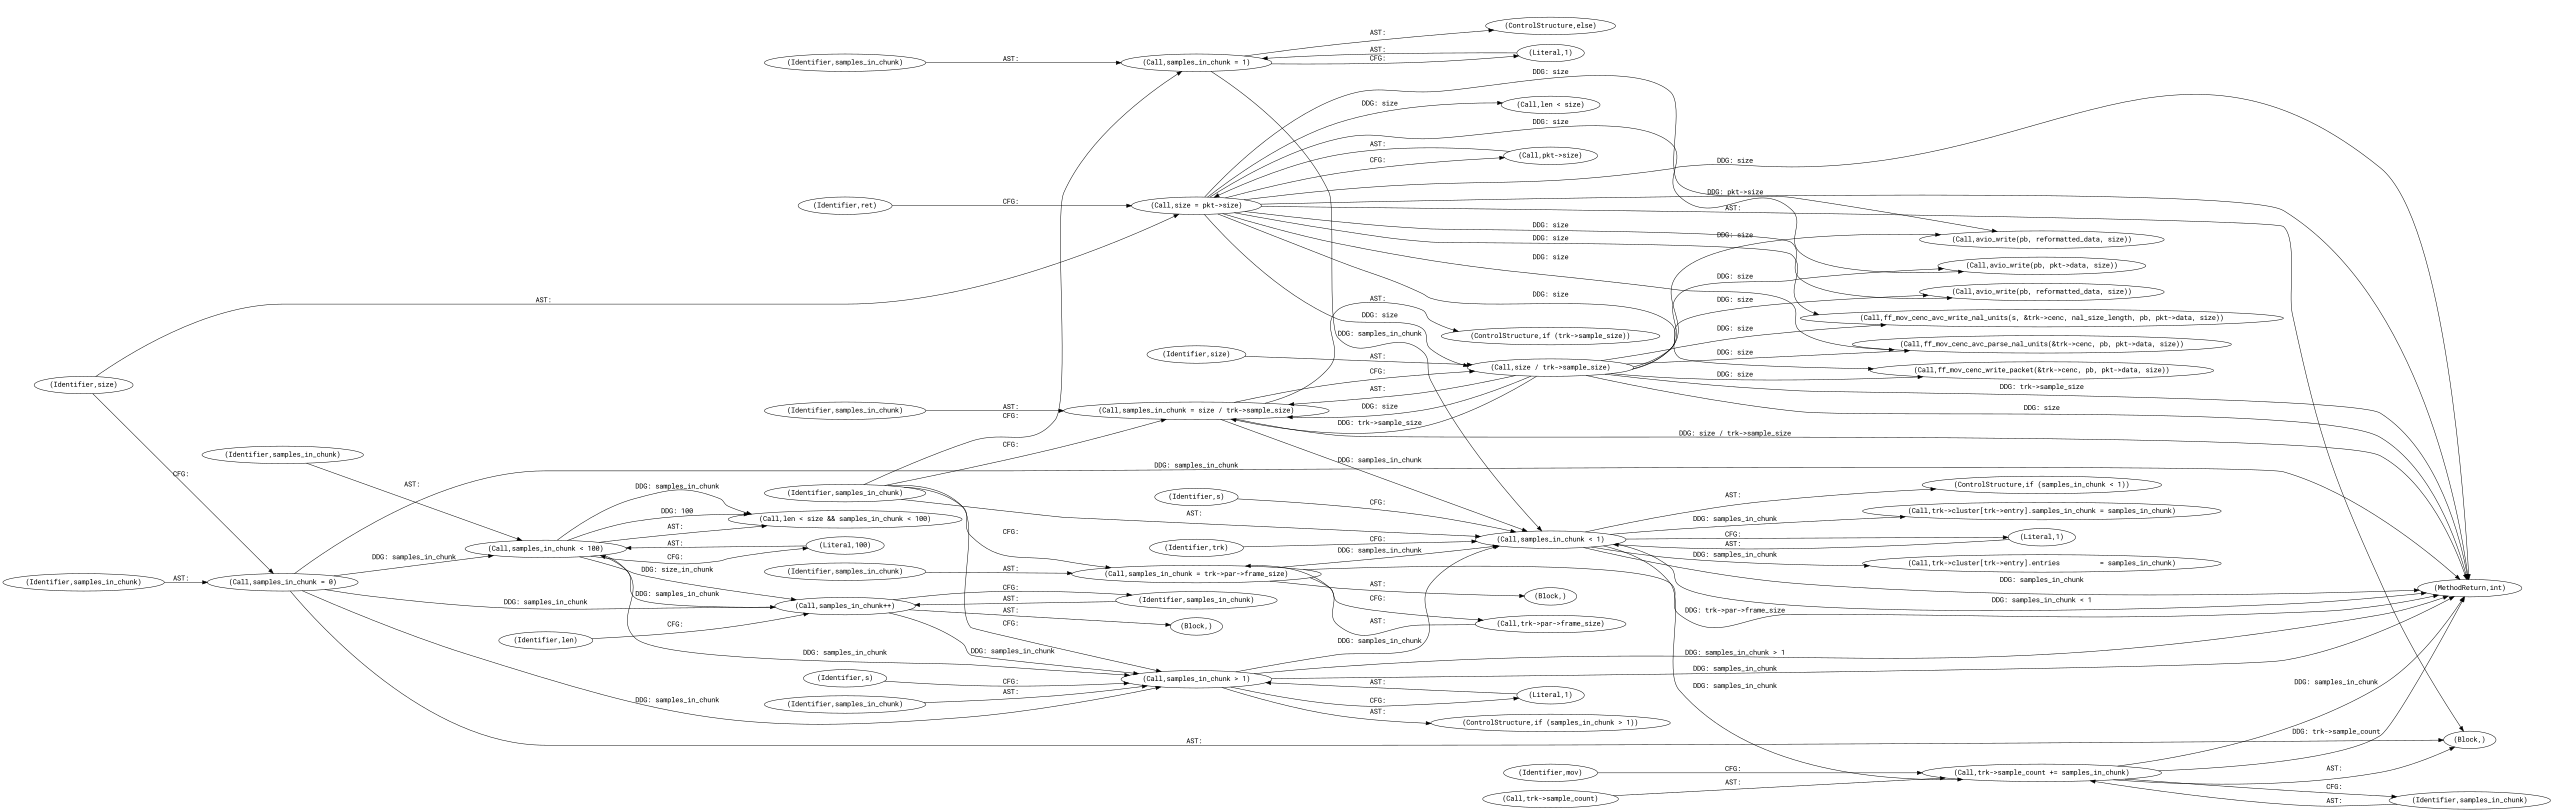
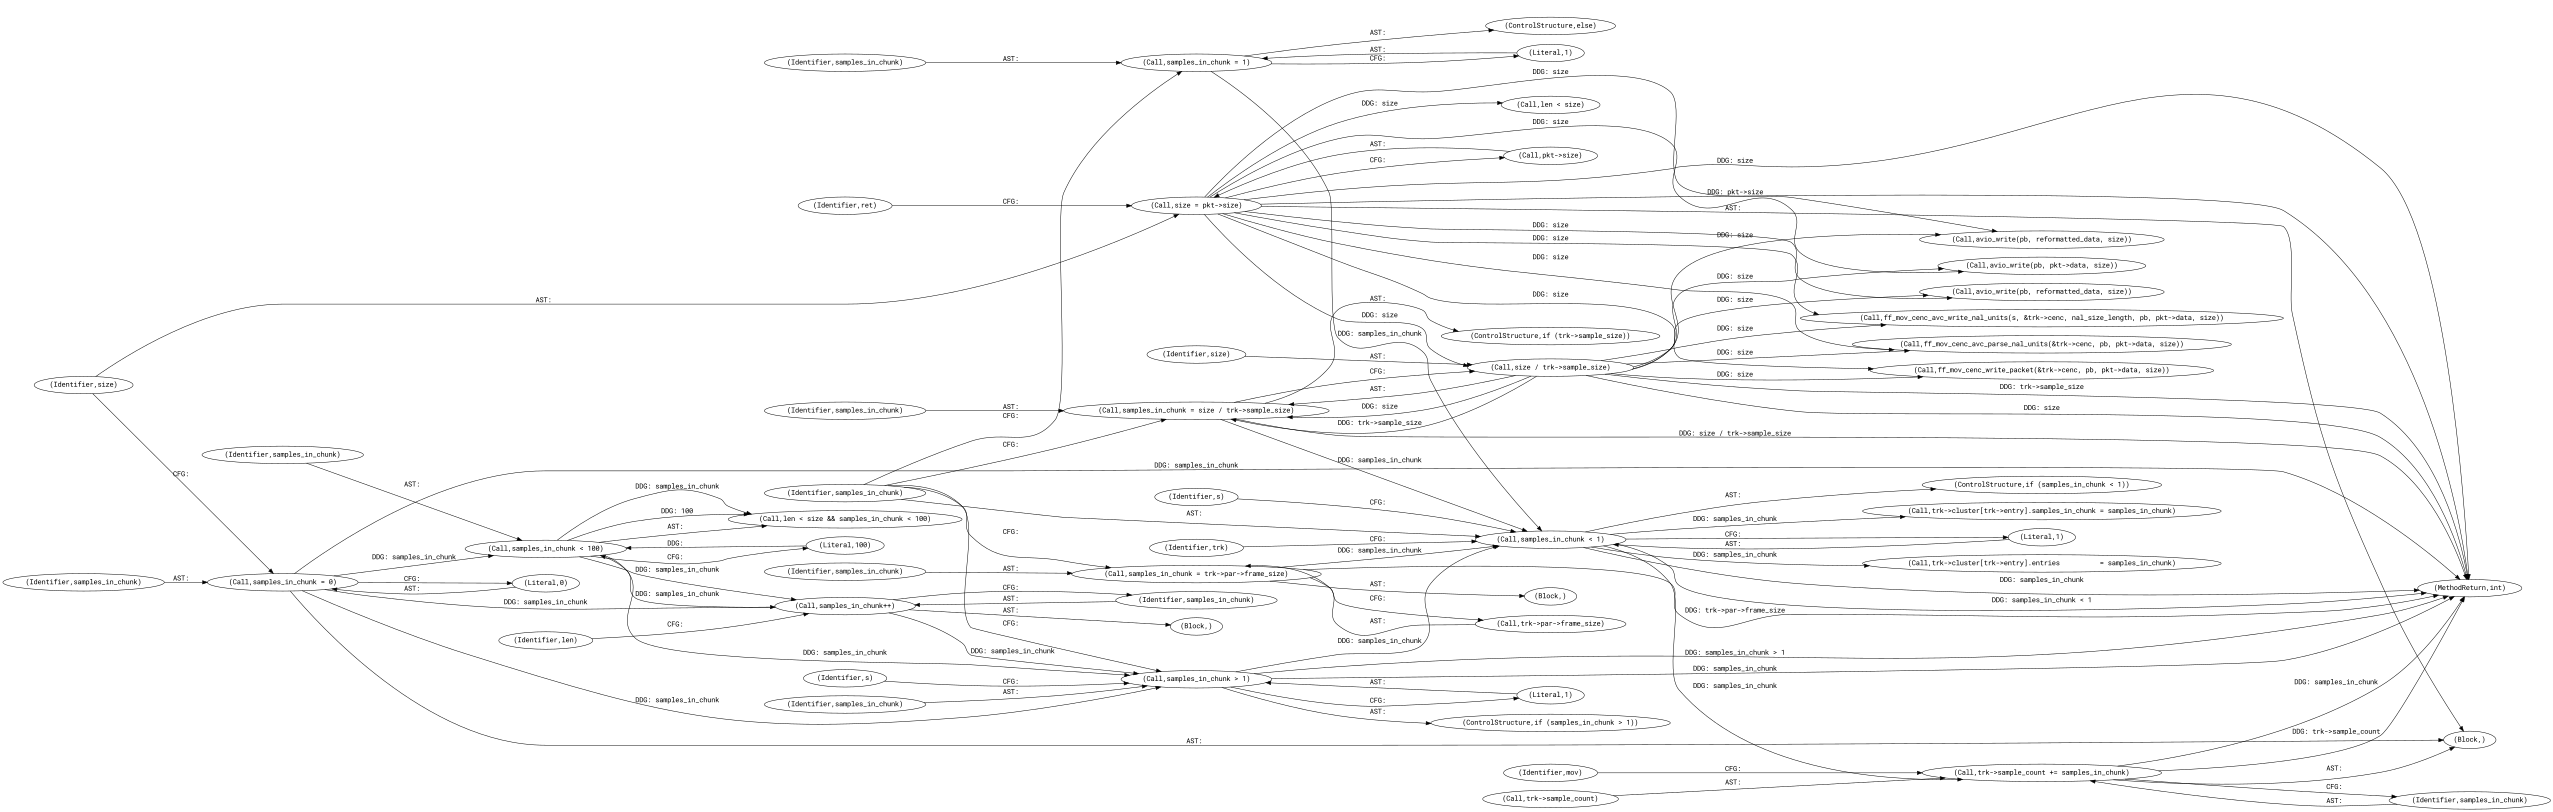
edge "(Literal,100)" -> "(Call,samples_in_chunk < 100)": label "AST: " -> "DDG: "
edge "(Call,samples_in_chunk < 100)" -> "(Call,samples_in_chunk++)": label "DDG: size_in_chunk" -> "DDG: samples_in_chunk"
node "(Literal,0)": added
